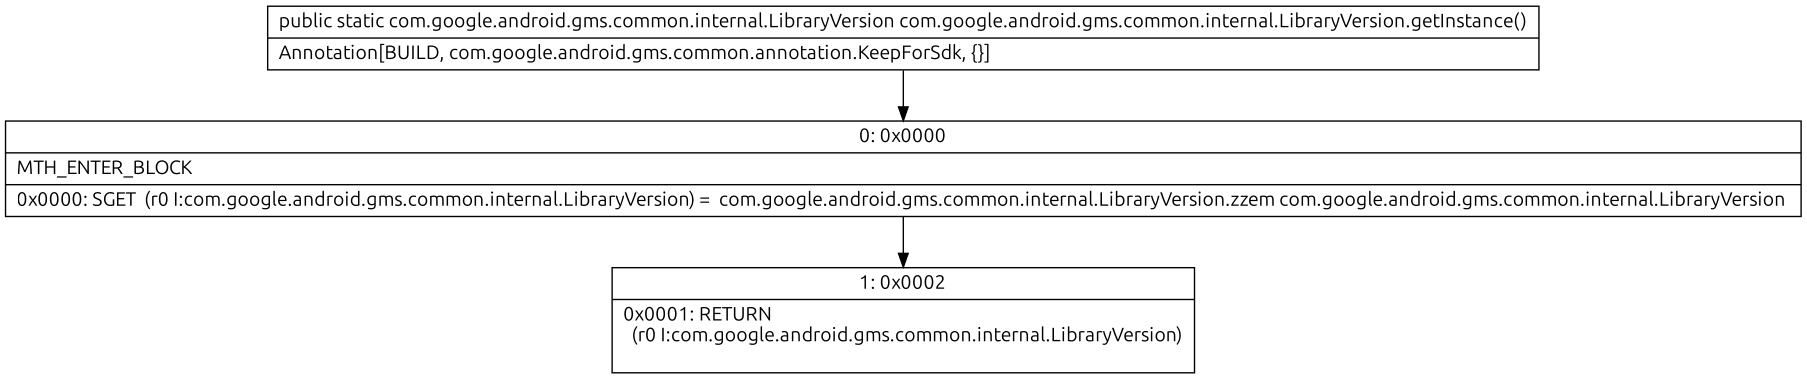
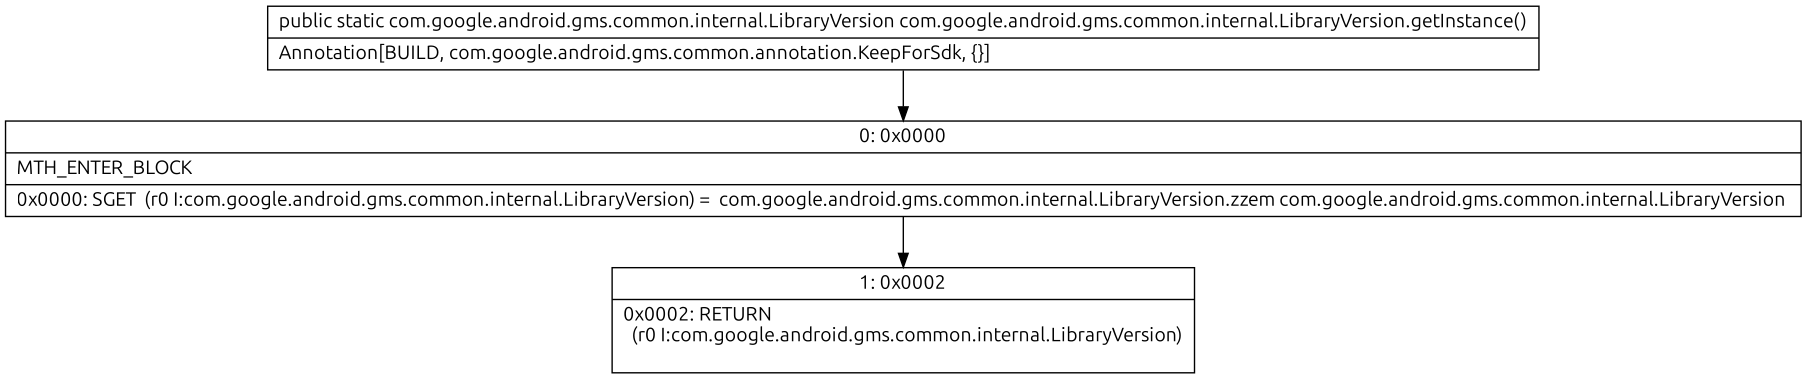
node "1: 0x0002": text "0x0001: RETURN" -> "0x0002: RETURN"
